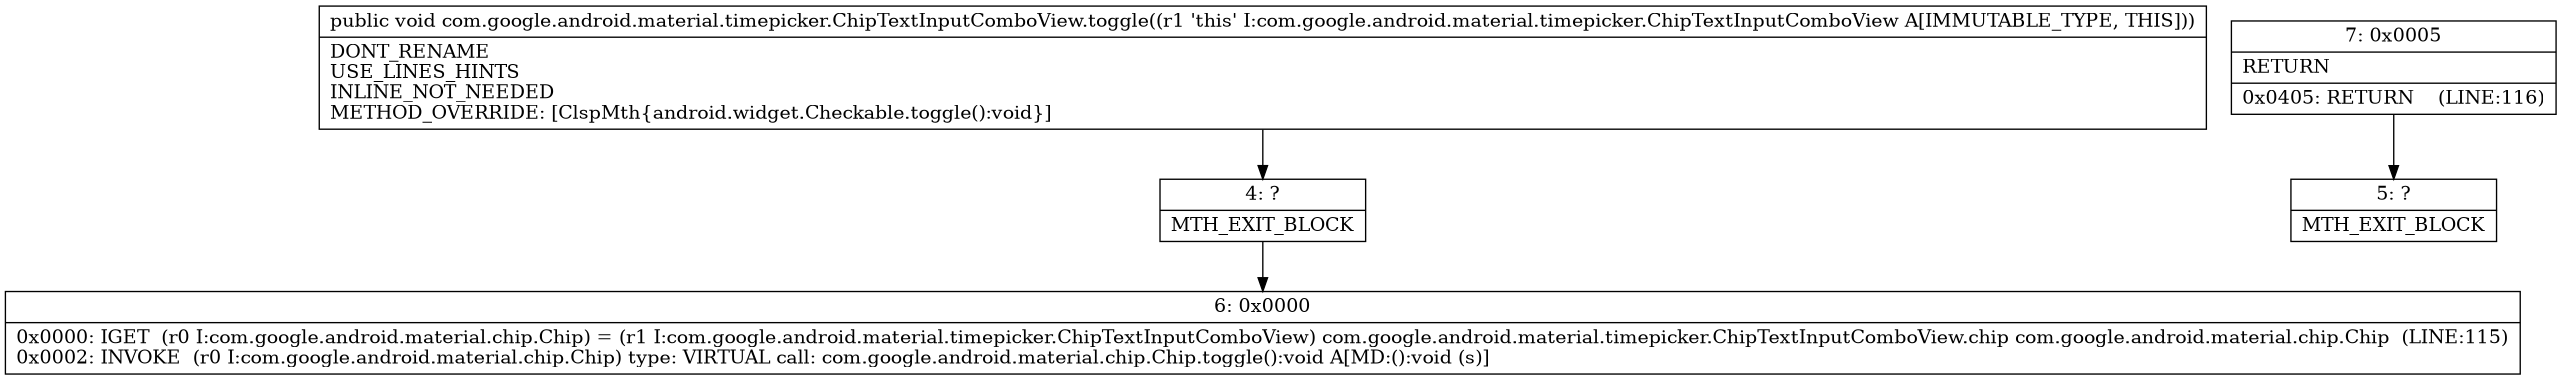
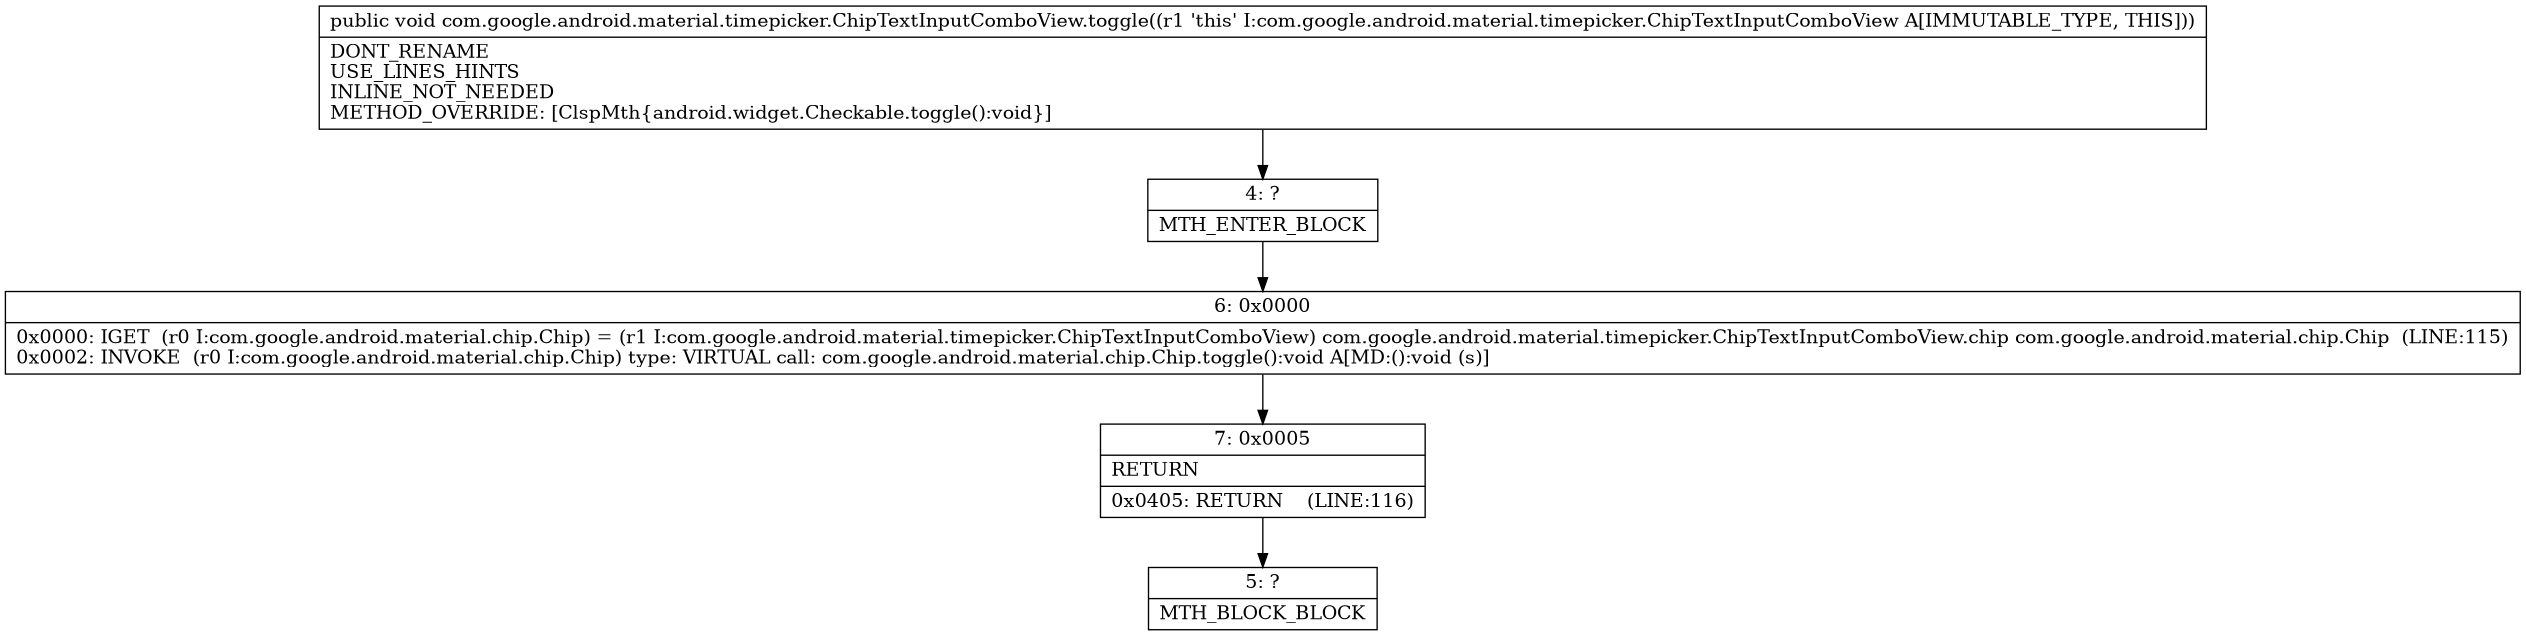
node "4: ?": text "MTH_EXIT_BLOCK" -> "MTH_ENTER_BLOCK"
node "5: ?": text "MTH_EXIT_BLOCK" -> "MTH_BLOCK_BLOCK"
edge "6: 0x0000" -> "7: 0x0005": added
